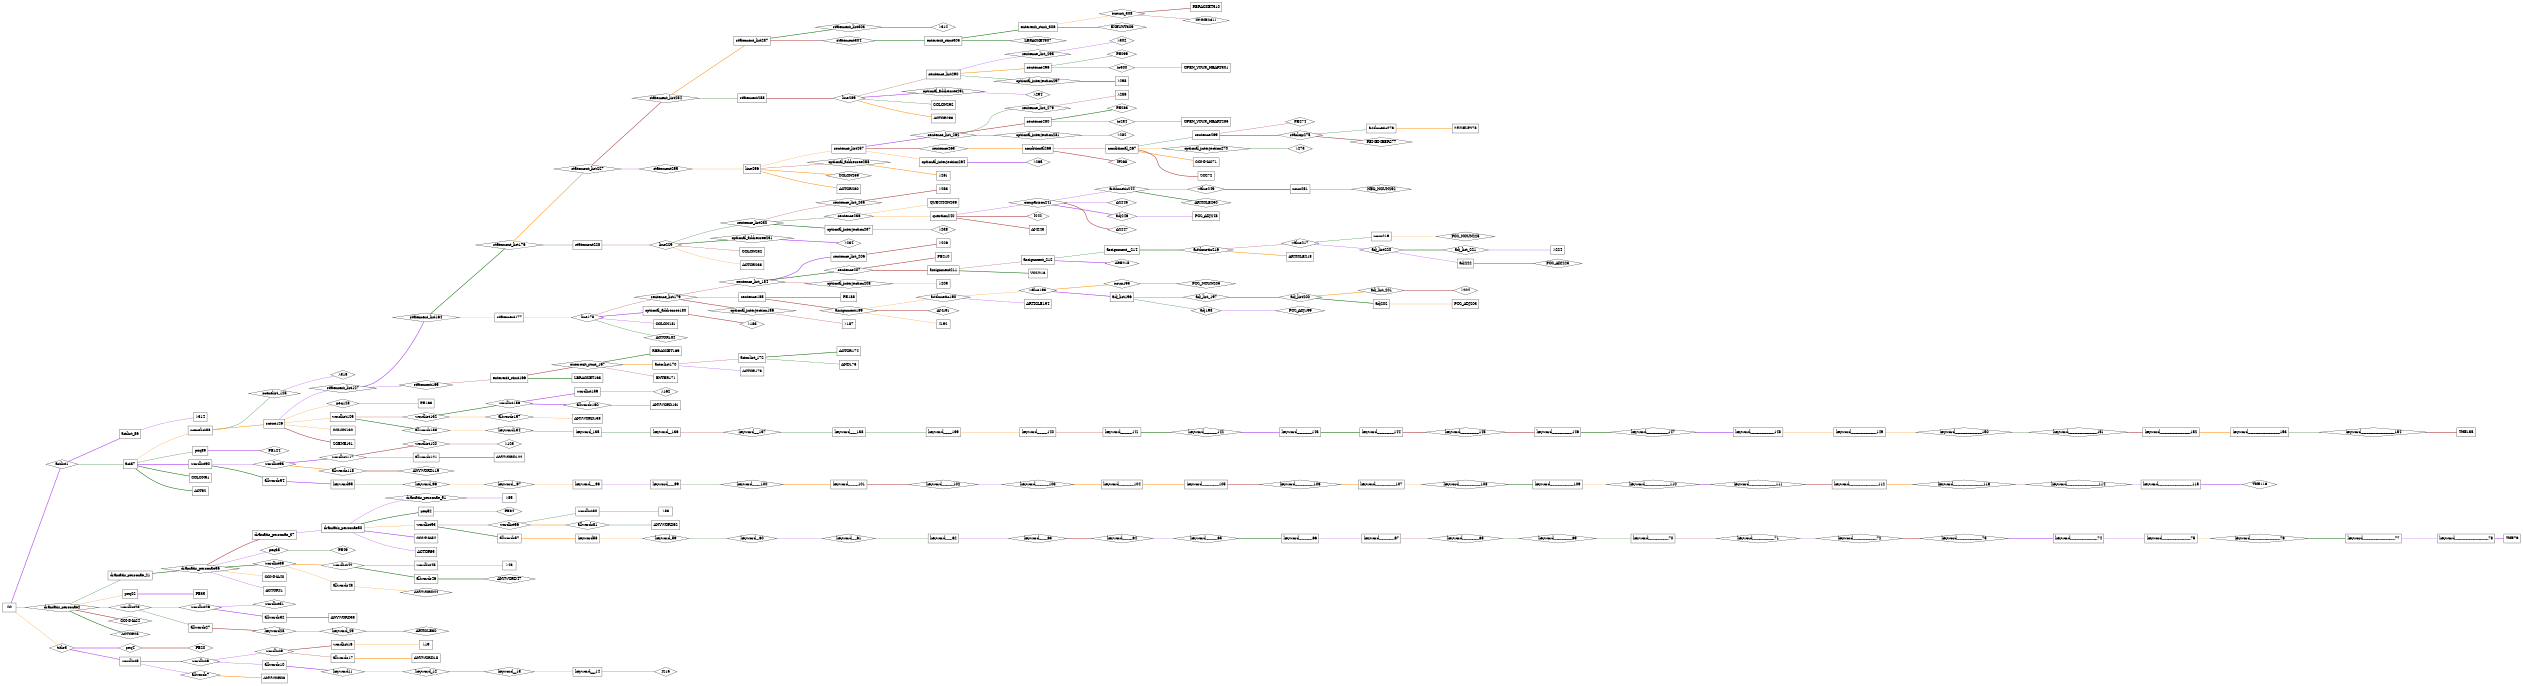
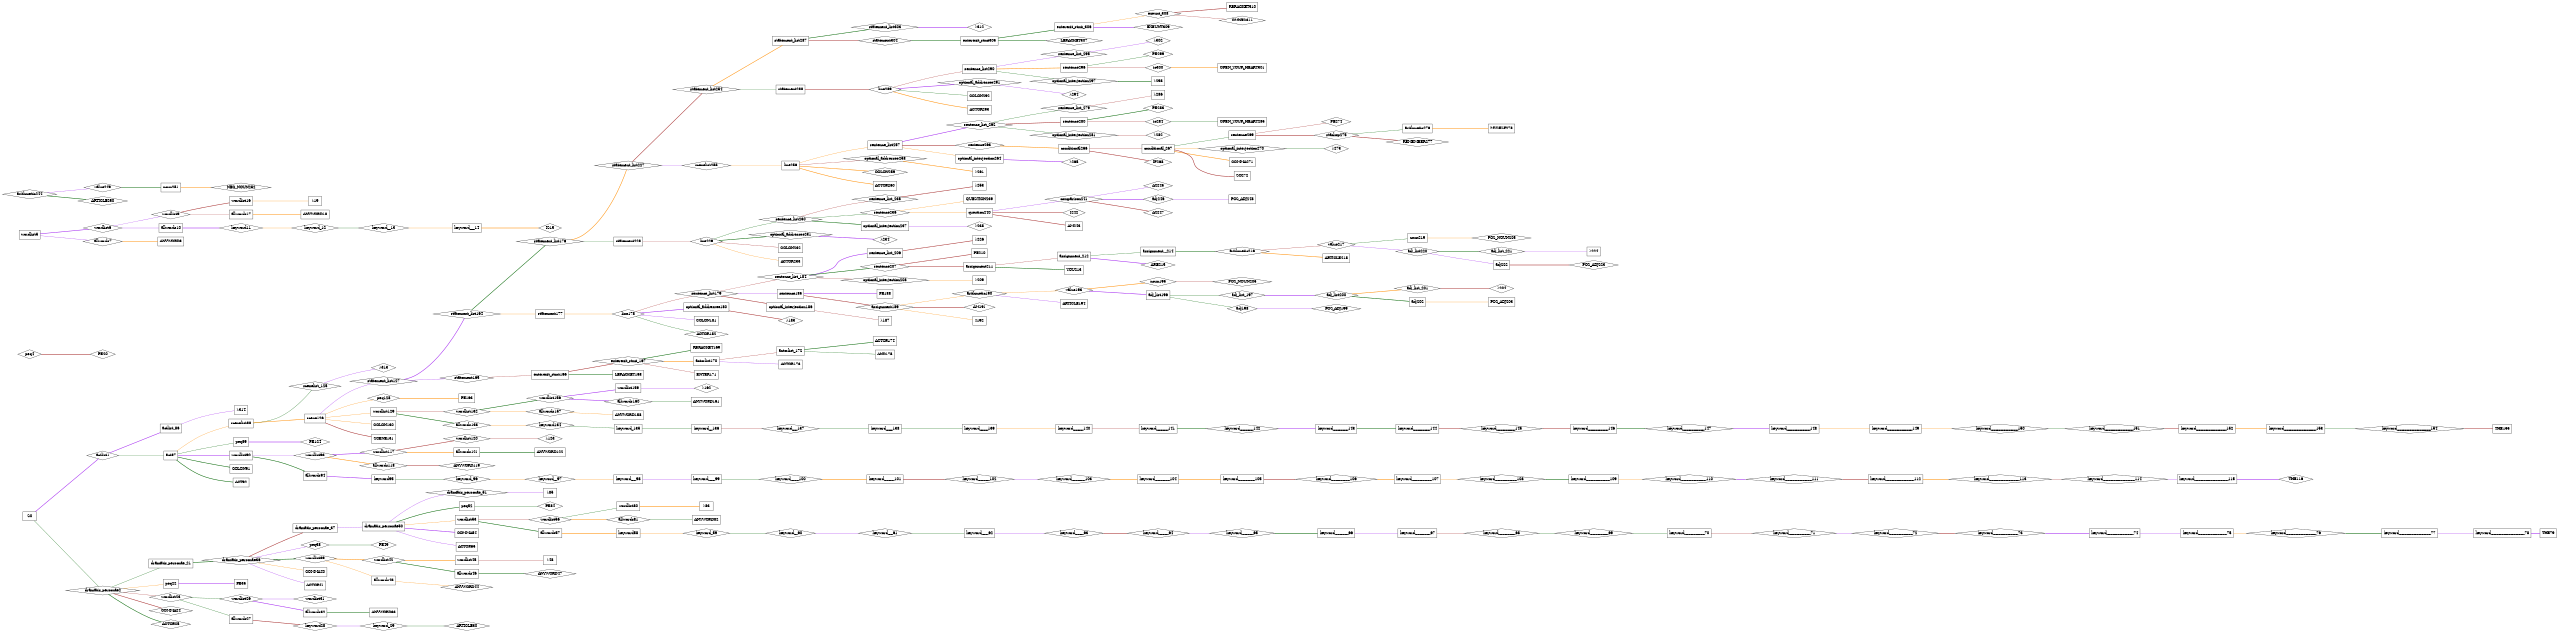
node "statement255": label "statement255" -> "scenelist255"
edge "arithmetic244" -- "comparison241": removed
node "optional_interjection186": shape diamond -> box
node "title3": removed
